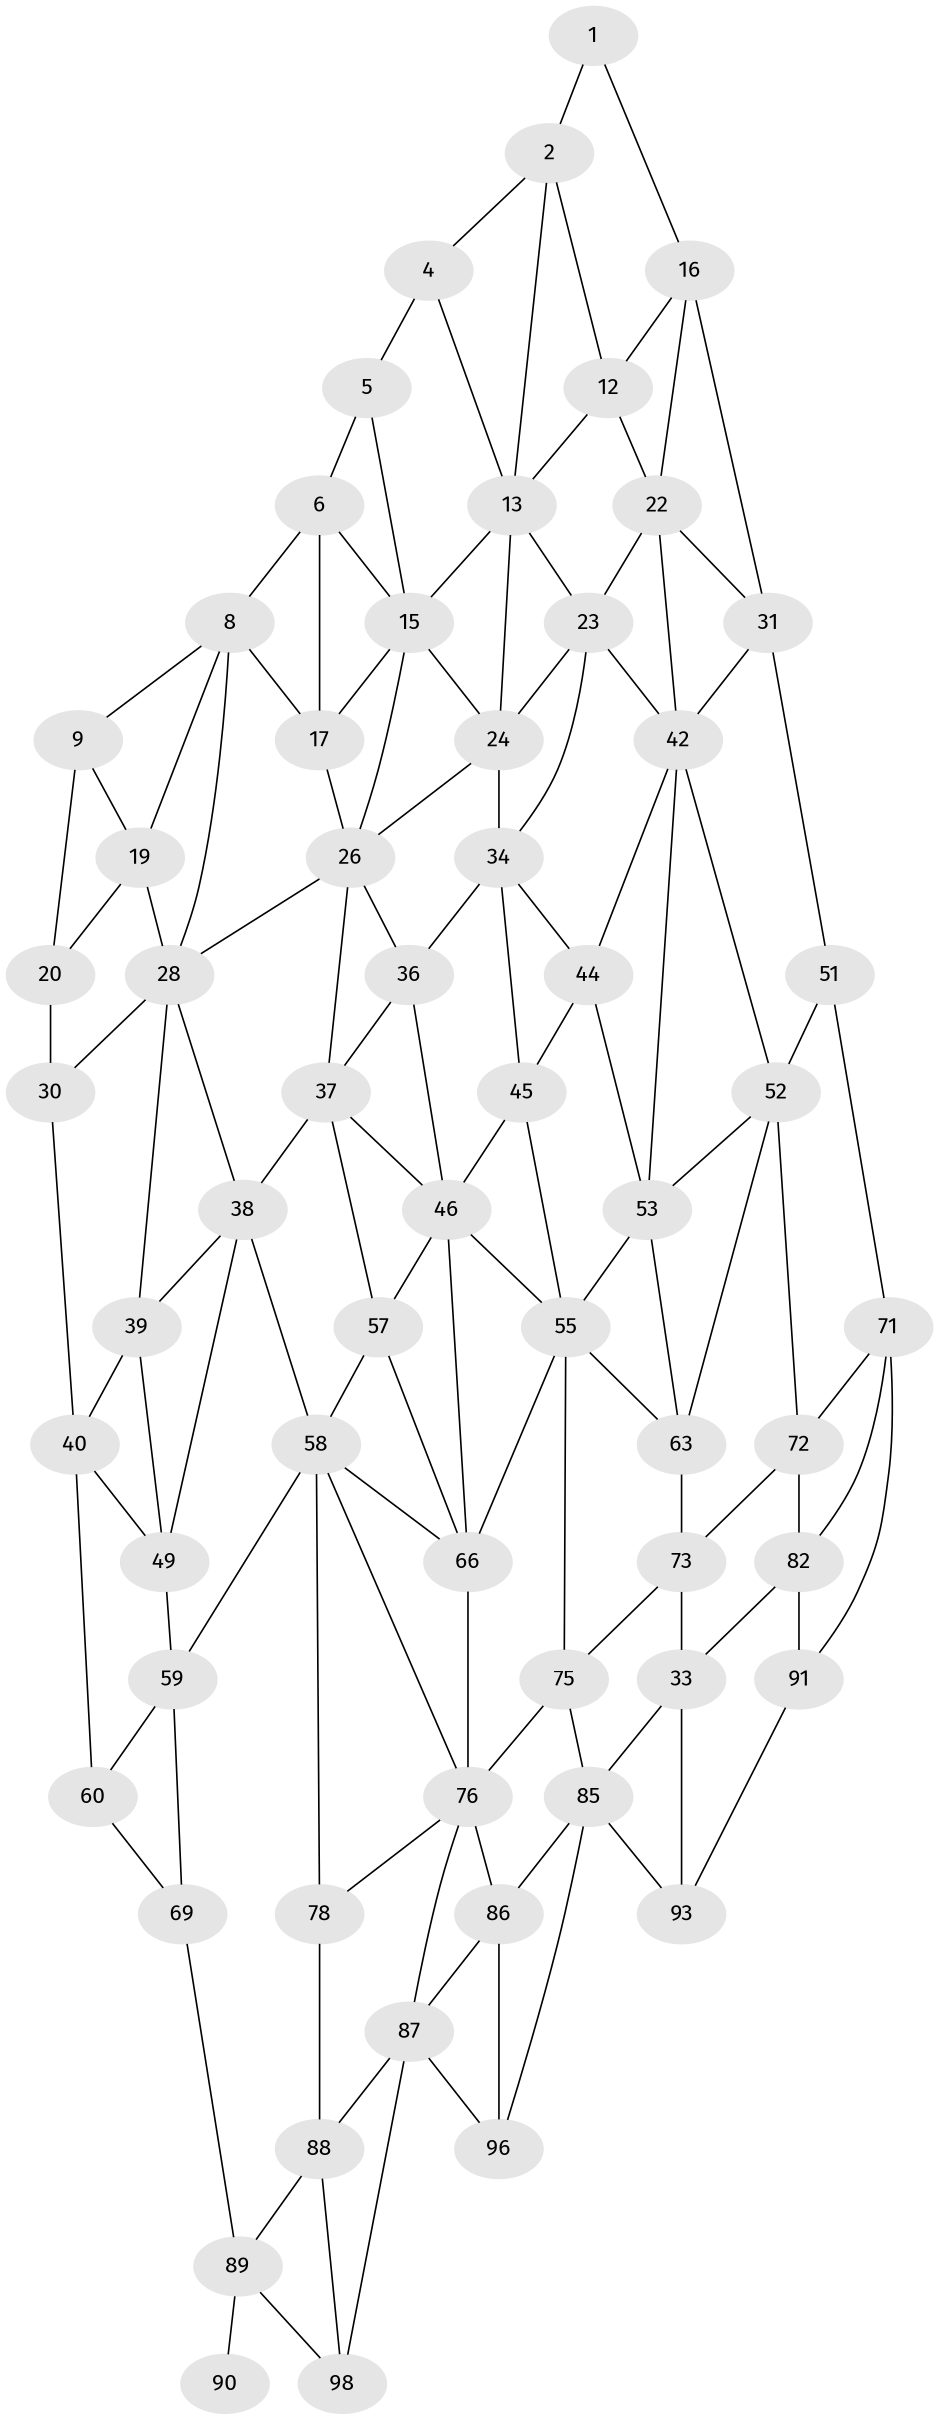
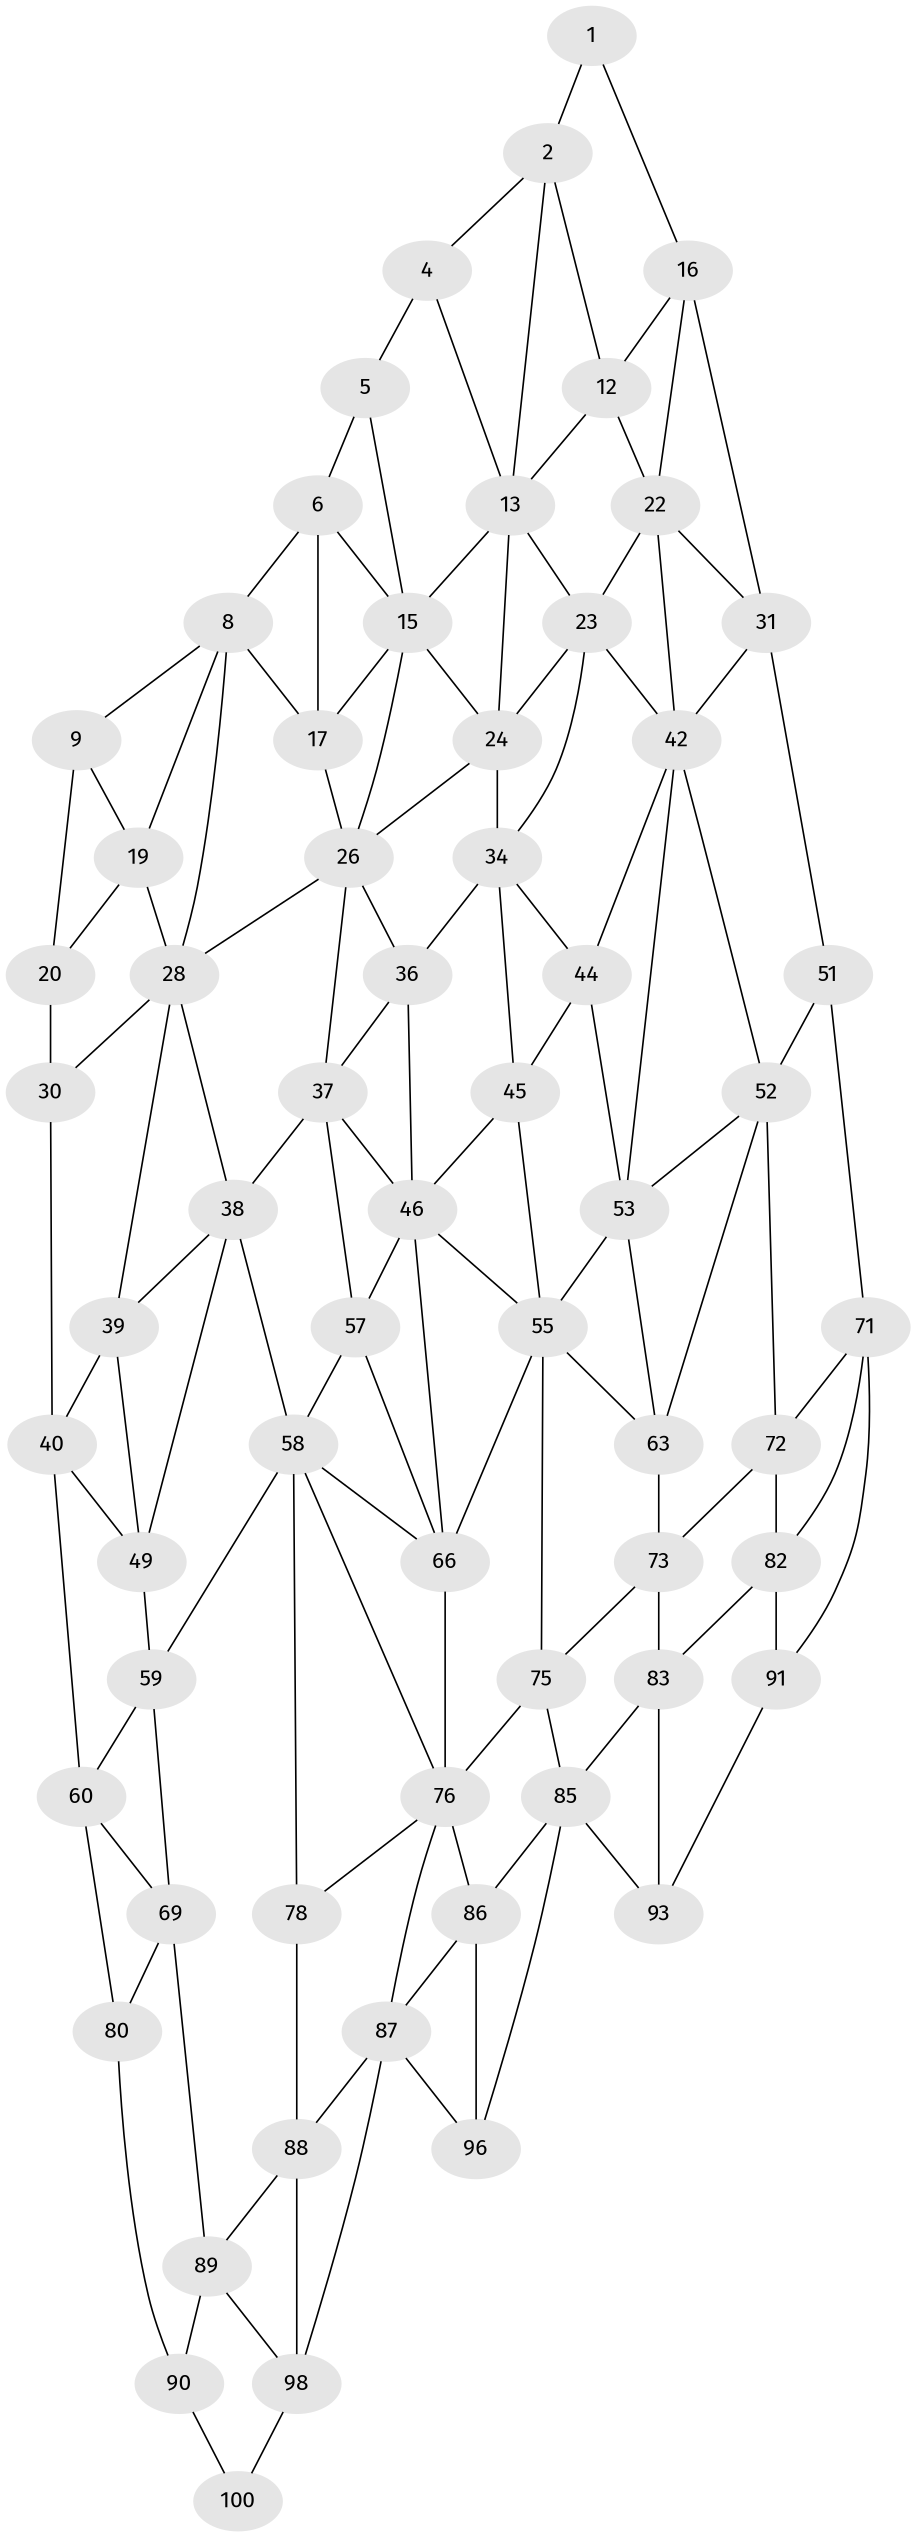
node "33": label "33" -> "83"
node "80": added
node "100": added
